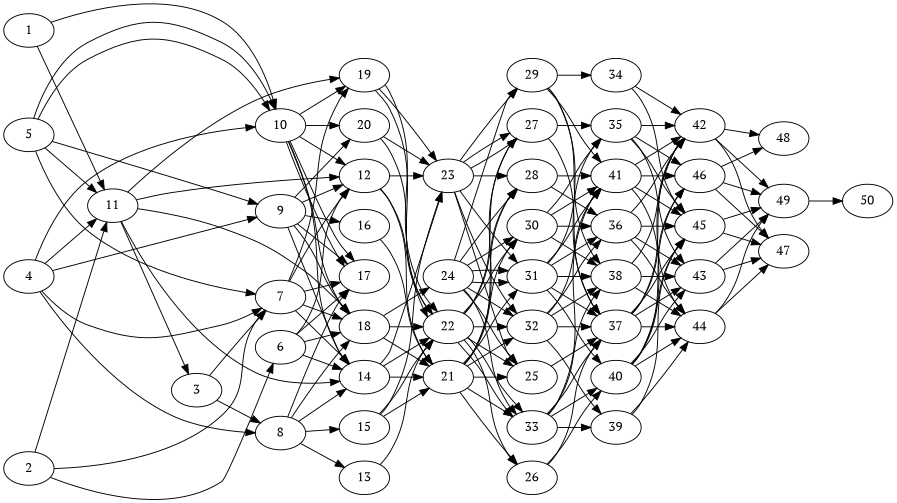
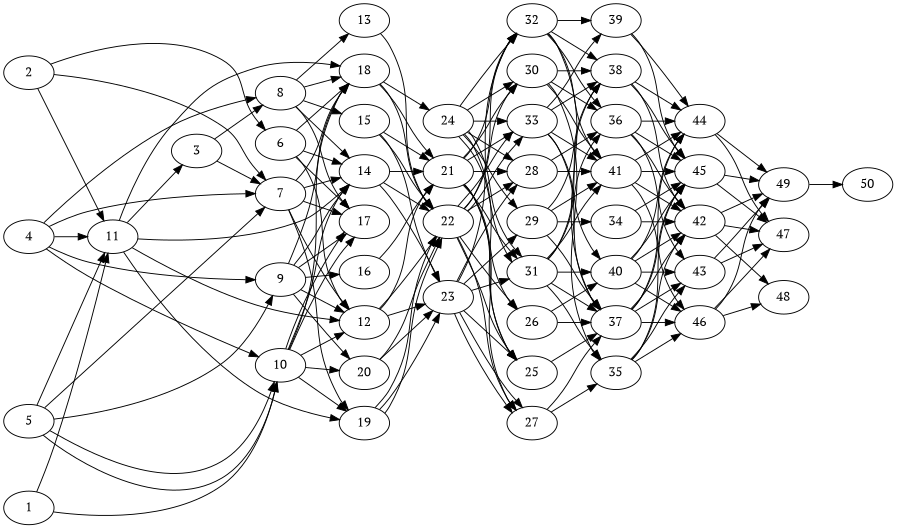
edge "38" -> "43": now "38" -> "45"
